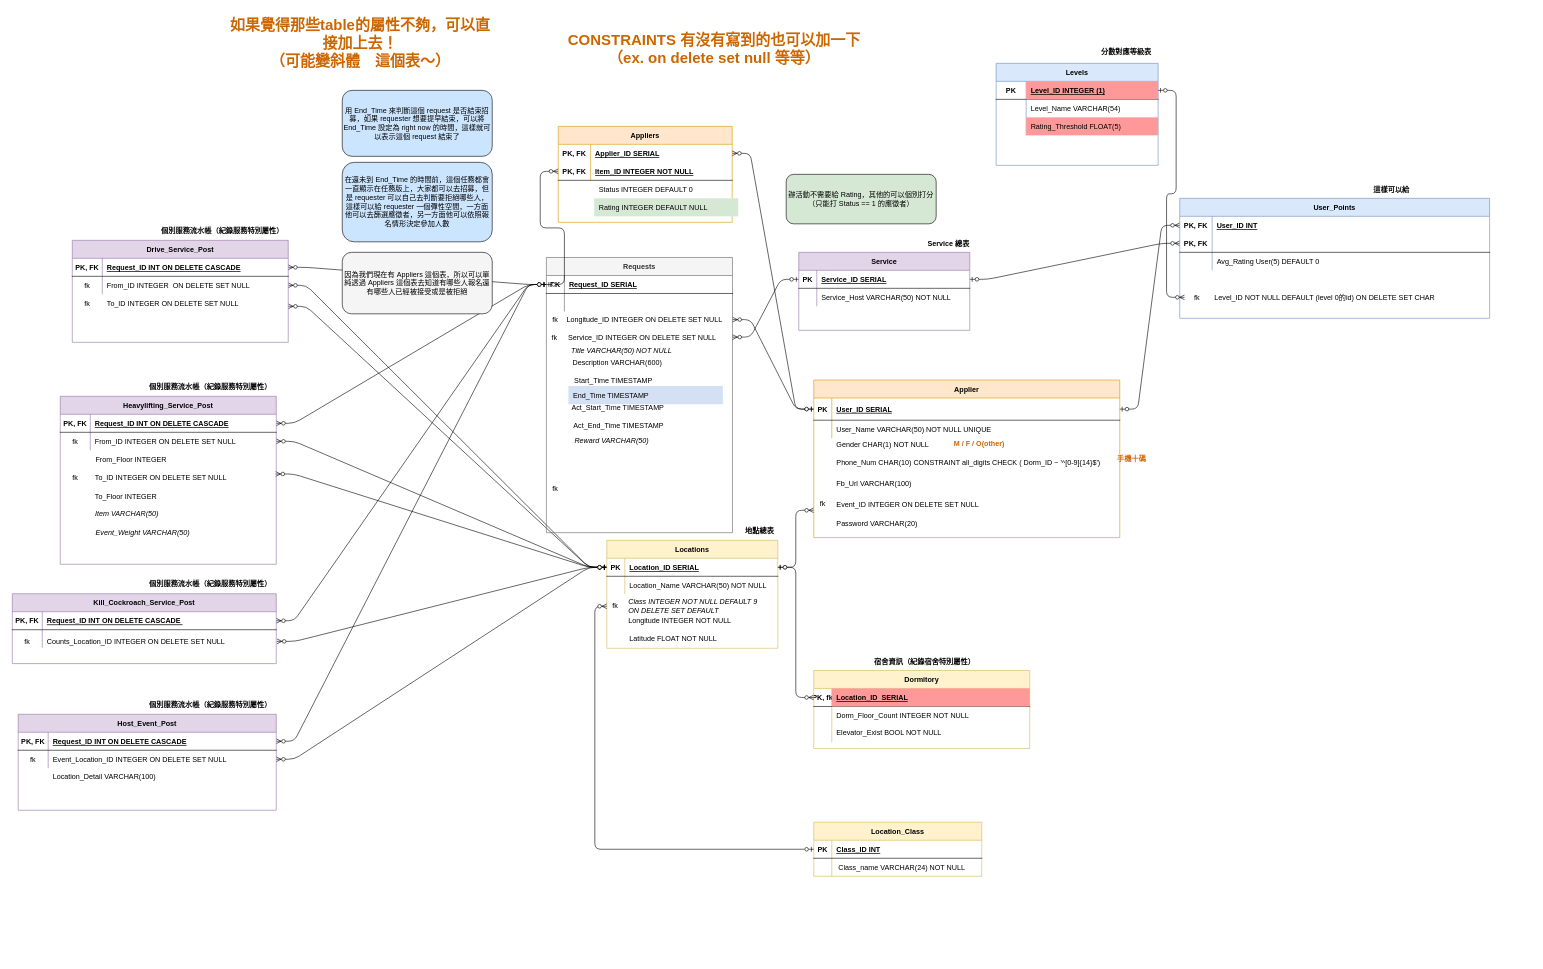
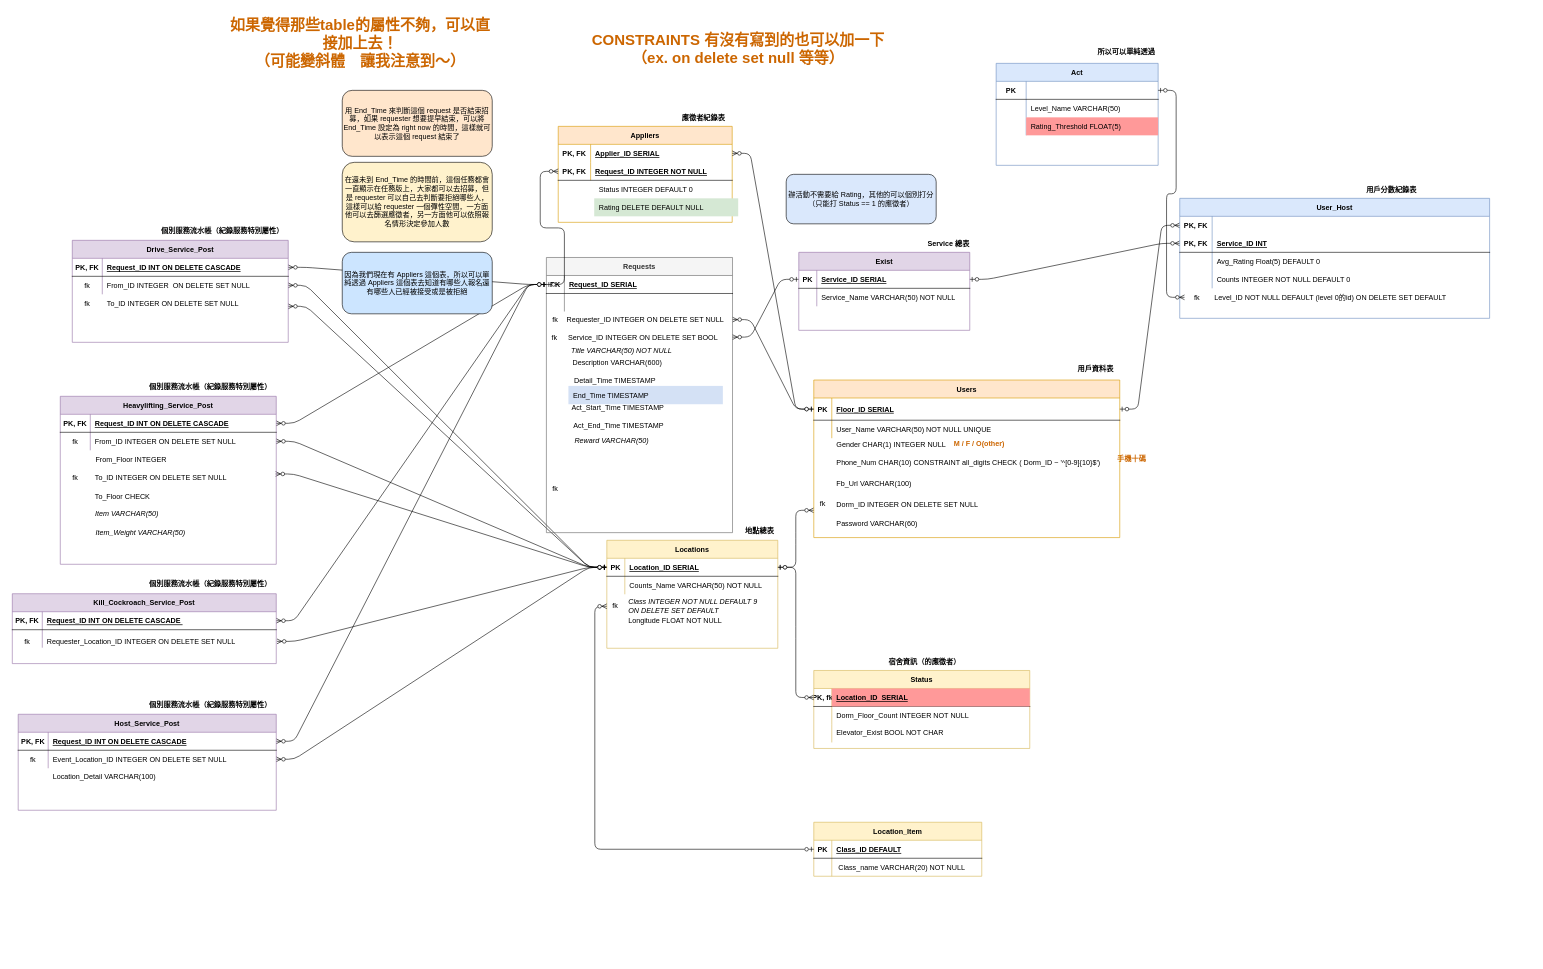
node "如果覺得那些table的屬性不夠，可以直接加上去！ （可能變斜體 這個表～）": label "如果覺得那些table的屬性不夠，可以直接加上去！ （可能變斜體 這個表～）" -> "如果覺得那些table的屬性不夠，可以直接加上去！ （可能變斜體 讓我注意到～）"
node "CONSTRAINTS 有沒有寫到的也可以加一下（ex. on delete set null 等等）": moved (714, 48) -> (738, 48)
node "分數對應等級表": label "分數對應等級表" -> "所以可以單純透過"
node "Levels": label "Levels" -> "Act"
node "Level_ID INTEGER (1)": removed
node "Level_Name VARCHAR(54)": label "Level_Name VARCHAR(54)" -> "Level_Name VARCHAR(50)"
node "應徵者紀錄表": added
node "用 End_Time 來判斷這個 request 是否結束招募，如果 requester 想要提早結束，可以將 End_Time 設定為 right now 的時間，這樣就可以表示這個 request 結束了": fillcolor #cce5ff -> #ffe6cc
node "Item_ID INTEGER NOT NULL": label "Item_ID INTEGER NOT NULL" -> "Request_ID INTEGER NOT NULL"
node "這樣可以給": label "這樣可以給" -> "用戶分數紀錄表"
node "辦活動不需要給 Rating，其他的可以個別打分（只能打 Status == 1 的應徵者）": fillcolor #d5e8d4 -> #dae8fc
node "在還未到 End_Time 的時間前，這個任務都會一直顯示在任務版上，大家都可以去招募，但是 requester 可以自己去判斷要拒絕哪些人，這樣可以給 requester 一個彈性空間，一方面他可以去篩選應徵者，另一方面他可以依照報名情形決定參加人數": fillcolor #cce5ff -> #fff2cc
node "Rating INTEGER DEFAULT NULL": label "Rating INTEGER DEFAULT NULL" -> "Rating DELETE DEFAULT NULL"
node "User_Points": label "User_Points" -> "User_Host"
node "User_ID INT": removed
node "Service_ID INT": added
node "Service": label "Service" -> "Exist"
node "Avg_Rating User(5) DEFAULT 0": label "Avg_Rating User(5) DEFAULT 0" -> "Avg_Rating Float(5) DEFAULT 0"
node "Counts INTEGER NOT NULL DEFAULT 0": added
node "因為我們現在有 Appliers 這個表，所以可以單純透過 Appliers 這個表去知道有哪些人報名還有哪些人已經被接受或是被拒絕": fillcolor #f5f5f5 -> #cce5ff
node "Service_Host VARCHAR(50) NOT NULL": label "Service_Host VARCHAR(50) NOT NULL" -> "Service_Name VARCHAR(50) NOT NULL"
node "Level_ID NOT NULL DEFAULT (level 0的id) ON DELETE SET CHAR": label "Level_ID NOT NULL DEFAULT (level 0的id) ON DELETE SET CHAR" -> "Level_ID NOT NULL DEFAULT (level 0的id) ON DELETE SET DEFAULT"
node "Longitude_ID INTEGER ON DELETE SET NULL": label "Longitude_ID INTEGER ON DELETE SET NULL" -> "Requester_ID INTEGER ON DELETE SET NULL"
node "Service_ID INTEGER ON DELETE SET NULL": label "Service_ID INTEGER ON DELETE SET NULL" -> "Service_ID INTEGER ON DELETE SET BOOL"
node "用戶資料表": added
node "Start_Time TIMESTAMP": label "Start_Time TIMESTAMP" -> "Detail_Time TIMESTAMP"
node "Applier": label "Applier" -> "Users"
node "User_ID SERIAL": label "User_ID SERIAL" -> "Floor_ID SERIAL"
node "Gender CHAR(1) NOT NULL": label "Gender CHAR(1) NOT NULL" -> "Gender CHAR(1) INTEGER NULL"
node "Phone_Num CHAR(10) CONSTRAINT all_digits CHECK ( Dorm_ID ~ '^[0-9]{14}$')": label "Phone_Num CHAR(10) CONSTRAINT all_digits CHECK ( Dorm_ID ~ '^[0-9]{14}$')" -> "Phone_Num CHAR(10) CONSTRAINT all_digits CHECK ( Dorm_ID ~ '^[0-9]{10}$')"
node "To_Floor INTEGER": label "To_Floor INTEGER" -> "To_Floor CHECK"
node "Event_ID INTEGER ON DELETE SET NULL": label "Event_ID INTEGER ON DELETE SET NULL" -> "Dorm_ID INTEGER ON DELETE SET NULL"
node "Password VARCHAR(20)": label "Password VARCHAR(20)" -> "Password VARCHAR(60)"
node "Event_Weight VARCHAR(50)": label "Event_Weight VARCHAR(50)" -> "Item_Weight VARCHAR(50)"
node "Location_Name VARCHAR(50) NOT NULL": label "Location_Name VARCHAR(50) NOT NULL" -> "Counts_Name VARCHAR(50) NOT NULL"
node "Longitude INTEGER NOT NULL": label "Longitude INTEGER NOT NULL" -> "Longitude FLOAT NOT NULL"
node "Latitude FLOAT NOT NULL": removed
node "Counts_Location_ID INTEGER ON DELETE SET NULL": label "Counts_Location_ID INTEGER ON DELETE SET NULL" -> "Requester_Location_ID INTEGER ON DELETE SET NULL"
node "宿舍資訊（紀錄宿舍特別屬性）": label "宿舍資訊（紀錄宿舍特別屬性）" -> "宿舍資訊（的應徵者）"
node "Dormitory": label "Dormitory" -> "Status"
node "Host_Event_Post": label "Host_Event_Post" -> "Host_Service_Post"
node "Elevator_Exist BOOL NOT NULL": label "Elevator_Exist BOOL NOT NULL" -> "Elevator_Exist BOOL NOT CHAR"
node "Location_Class": label "Location_Class" -> "Location_Item"
node "Class_ID INT": label "Class_ID INT" -> "Class_ID DEFAULT"
node "Class_name VARCHAR(24) NOT NULL": label "Class_name VARCHAR(24) NOT NULL" -> "Class_name VARCHAR(20) NOT NULL"
